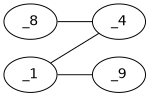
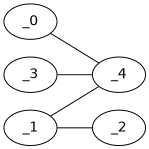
node "_8": label "_8" -> "_0"
node "_3": added
node "_9": label "_9" -> "_2"
